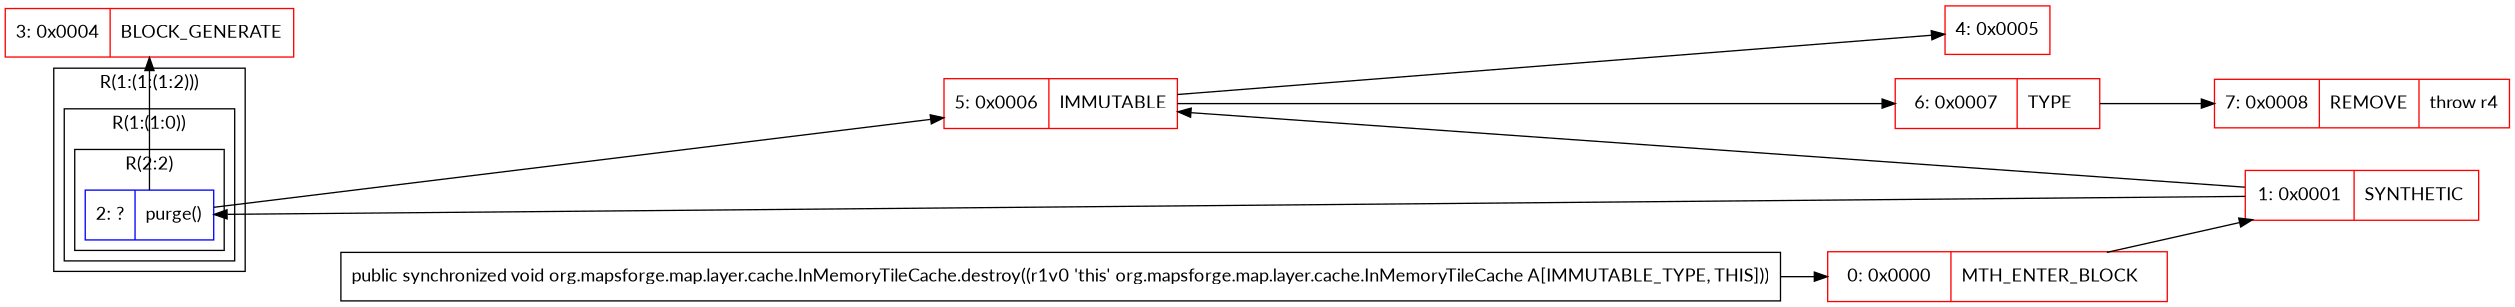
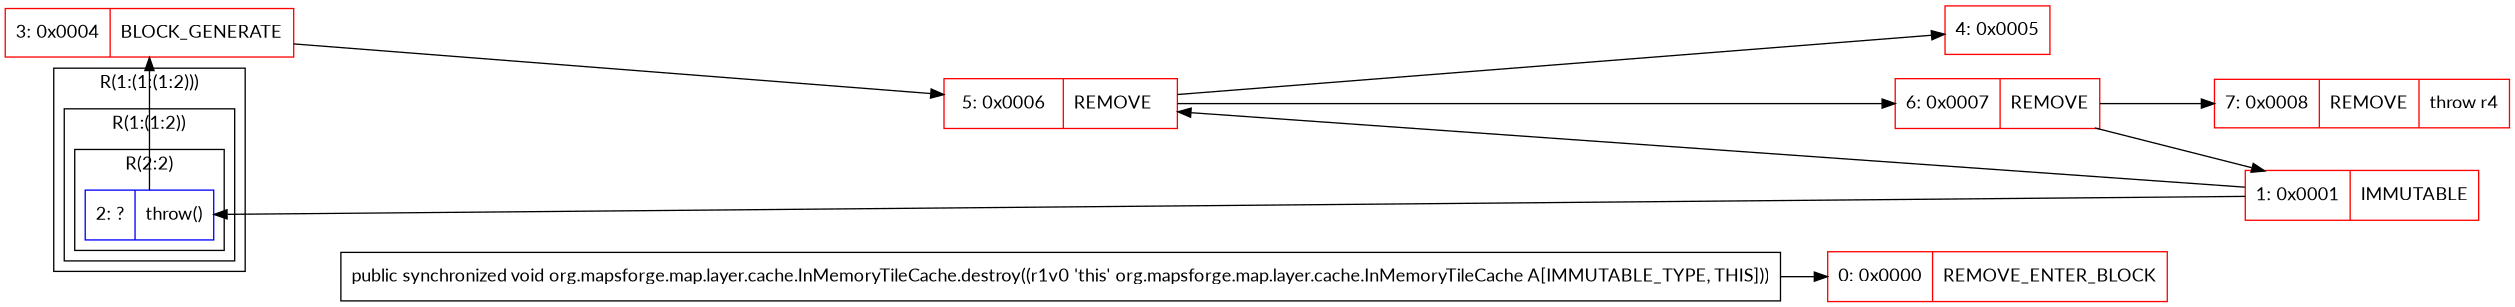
node "5: 0x0006": text "IMMUTABLE" -> "REMOVE"
node "6: 0x0007": text "TYPE" -> "REMOVE"
cluster "R(1:(1:0))": label "R(1:(1:0))" -> "R(1:(1:2))"
edge "2: ?" -> "5: 0x0006": now "3: 0x0004" -> "5: 0x0006"
node "1: 0x0001": text "SYNTHETIC" -> "IMMUTABLE"
node "2: ?": text "purge()" -> "throw()"
edge "0: 0x0000" -> "1: 0x0001": now "6: 0x0007" -> "1: 0x0001"
node "0: 0x0000": text "MTH_ENTER_BLOCK" -> "REMOVE_ENTER_BLOCK"
